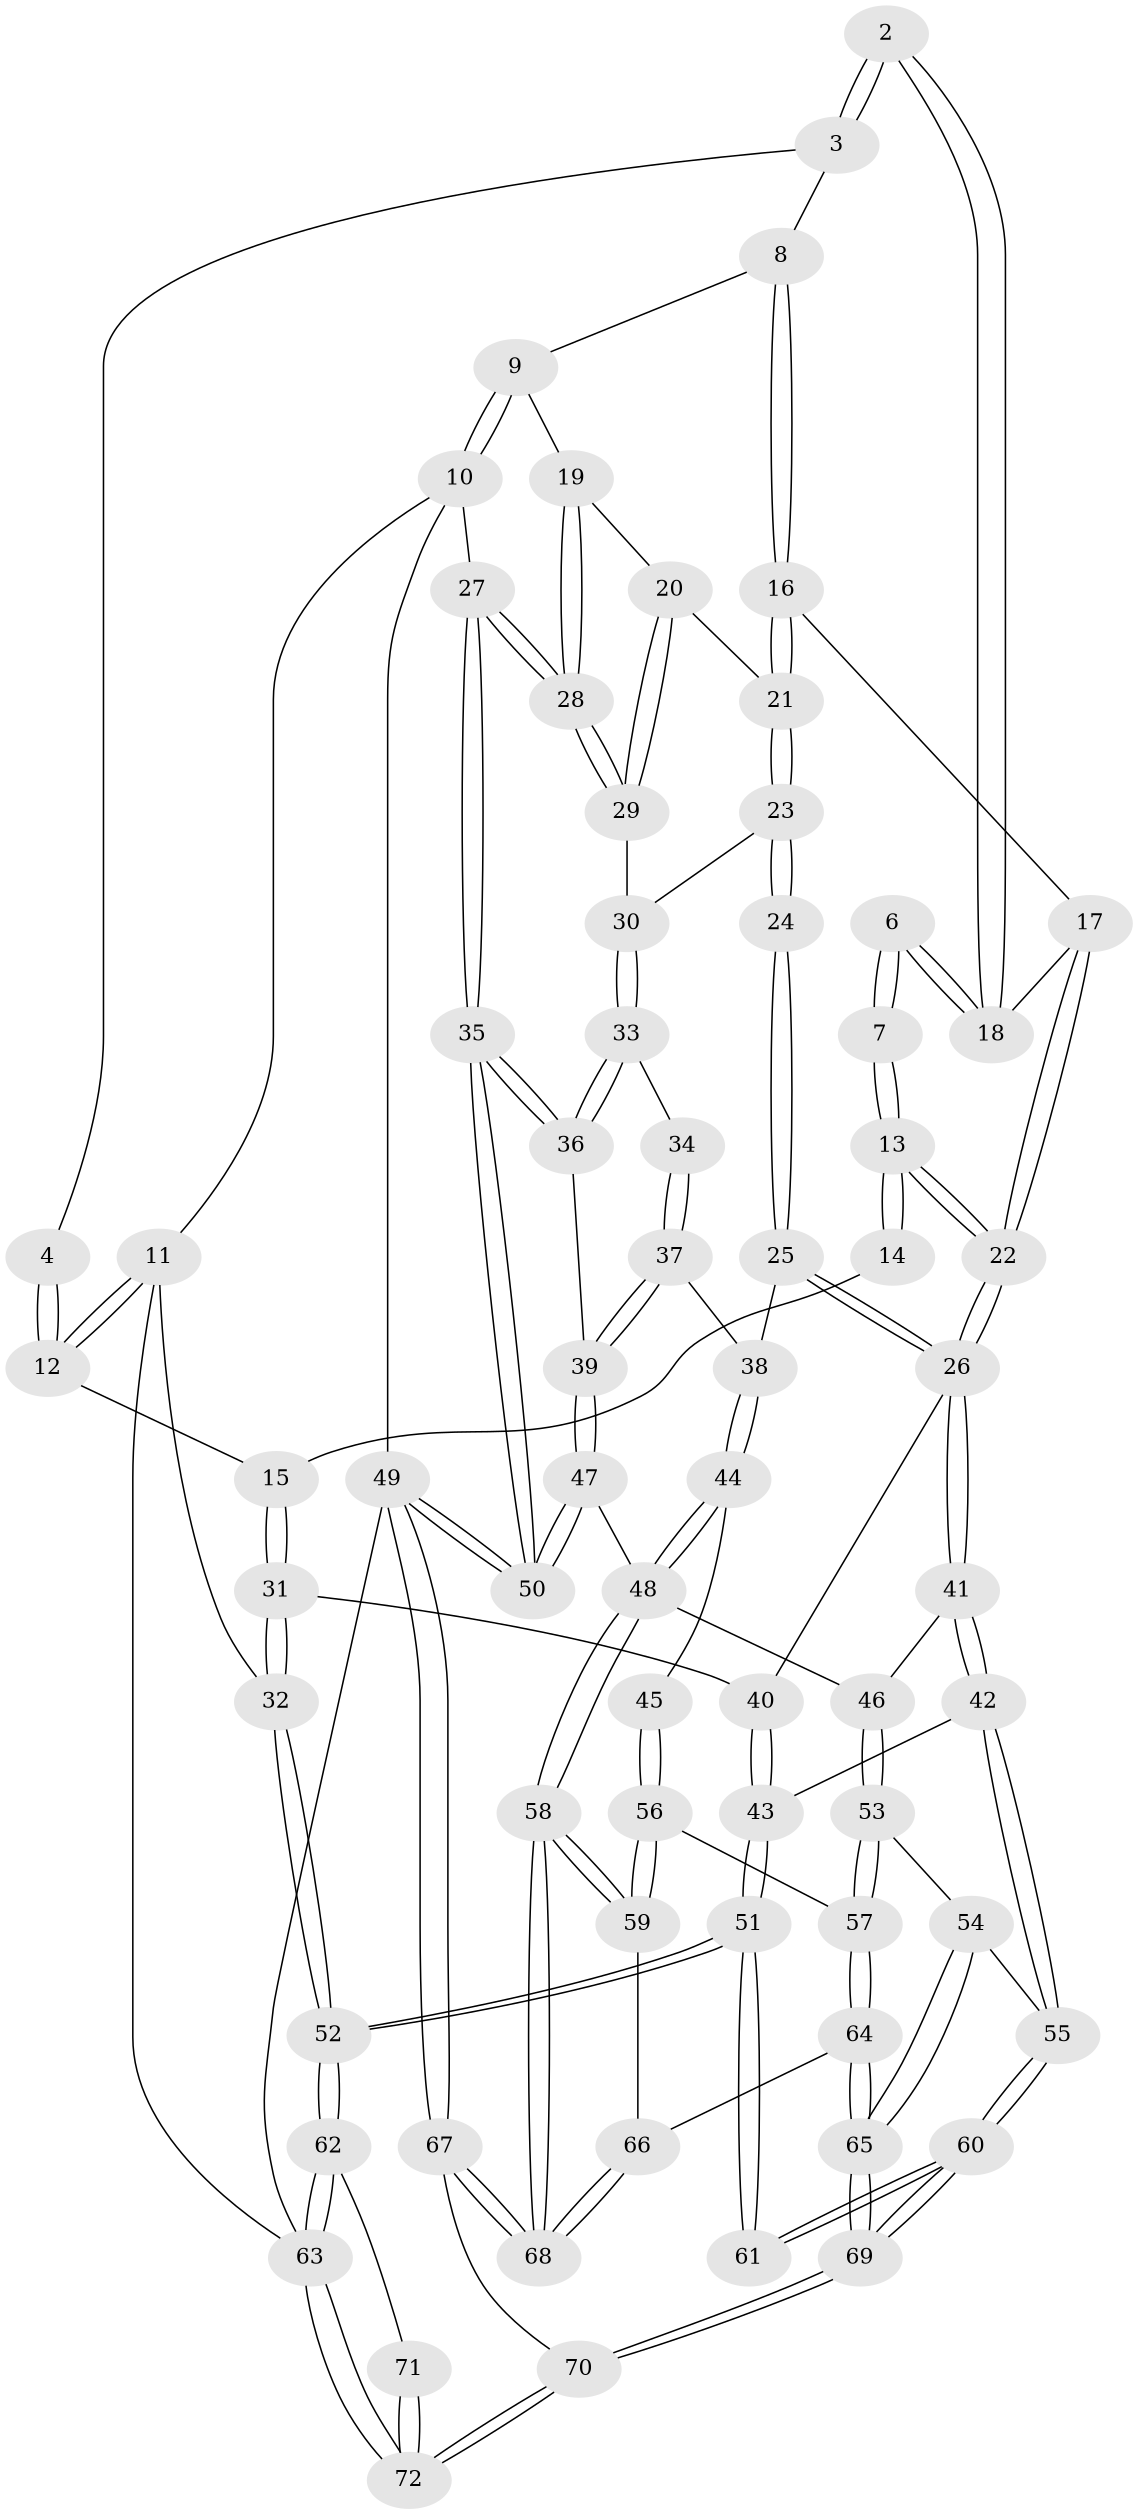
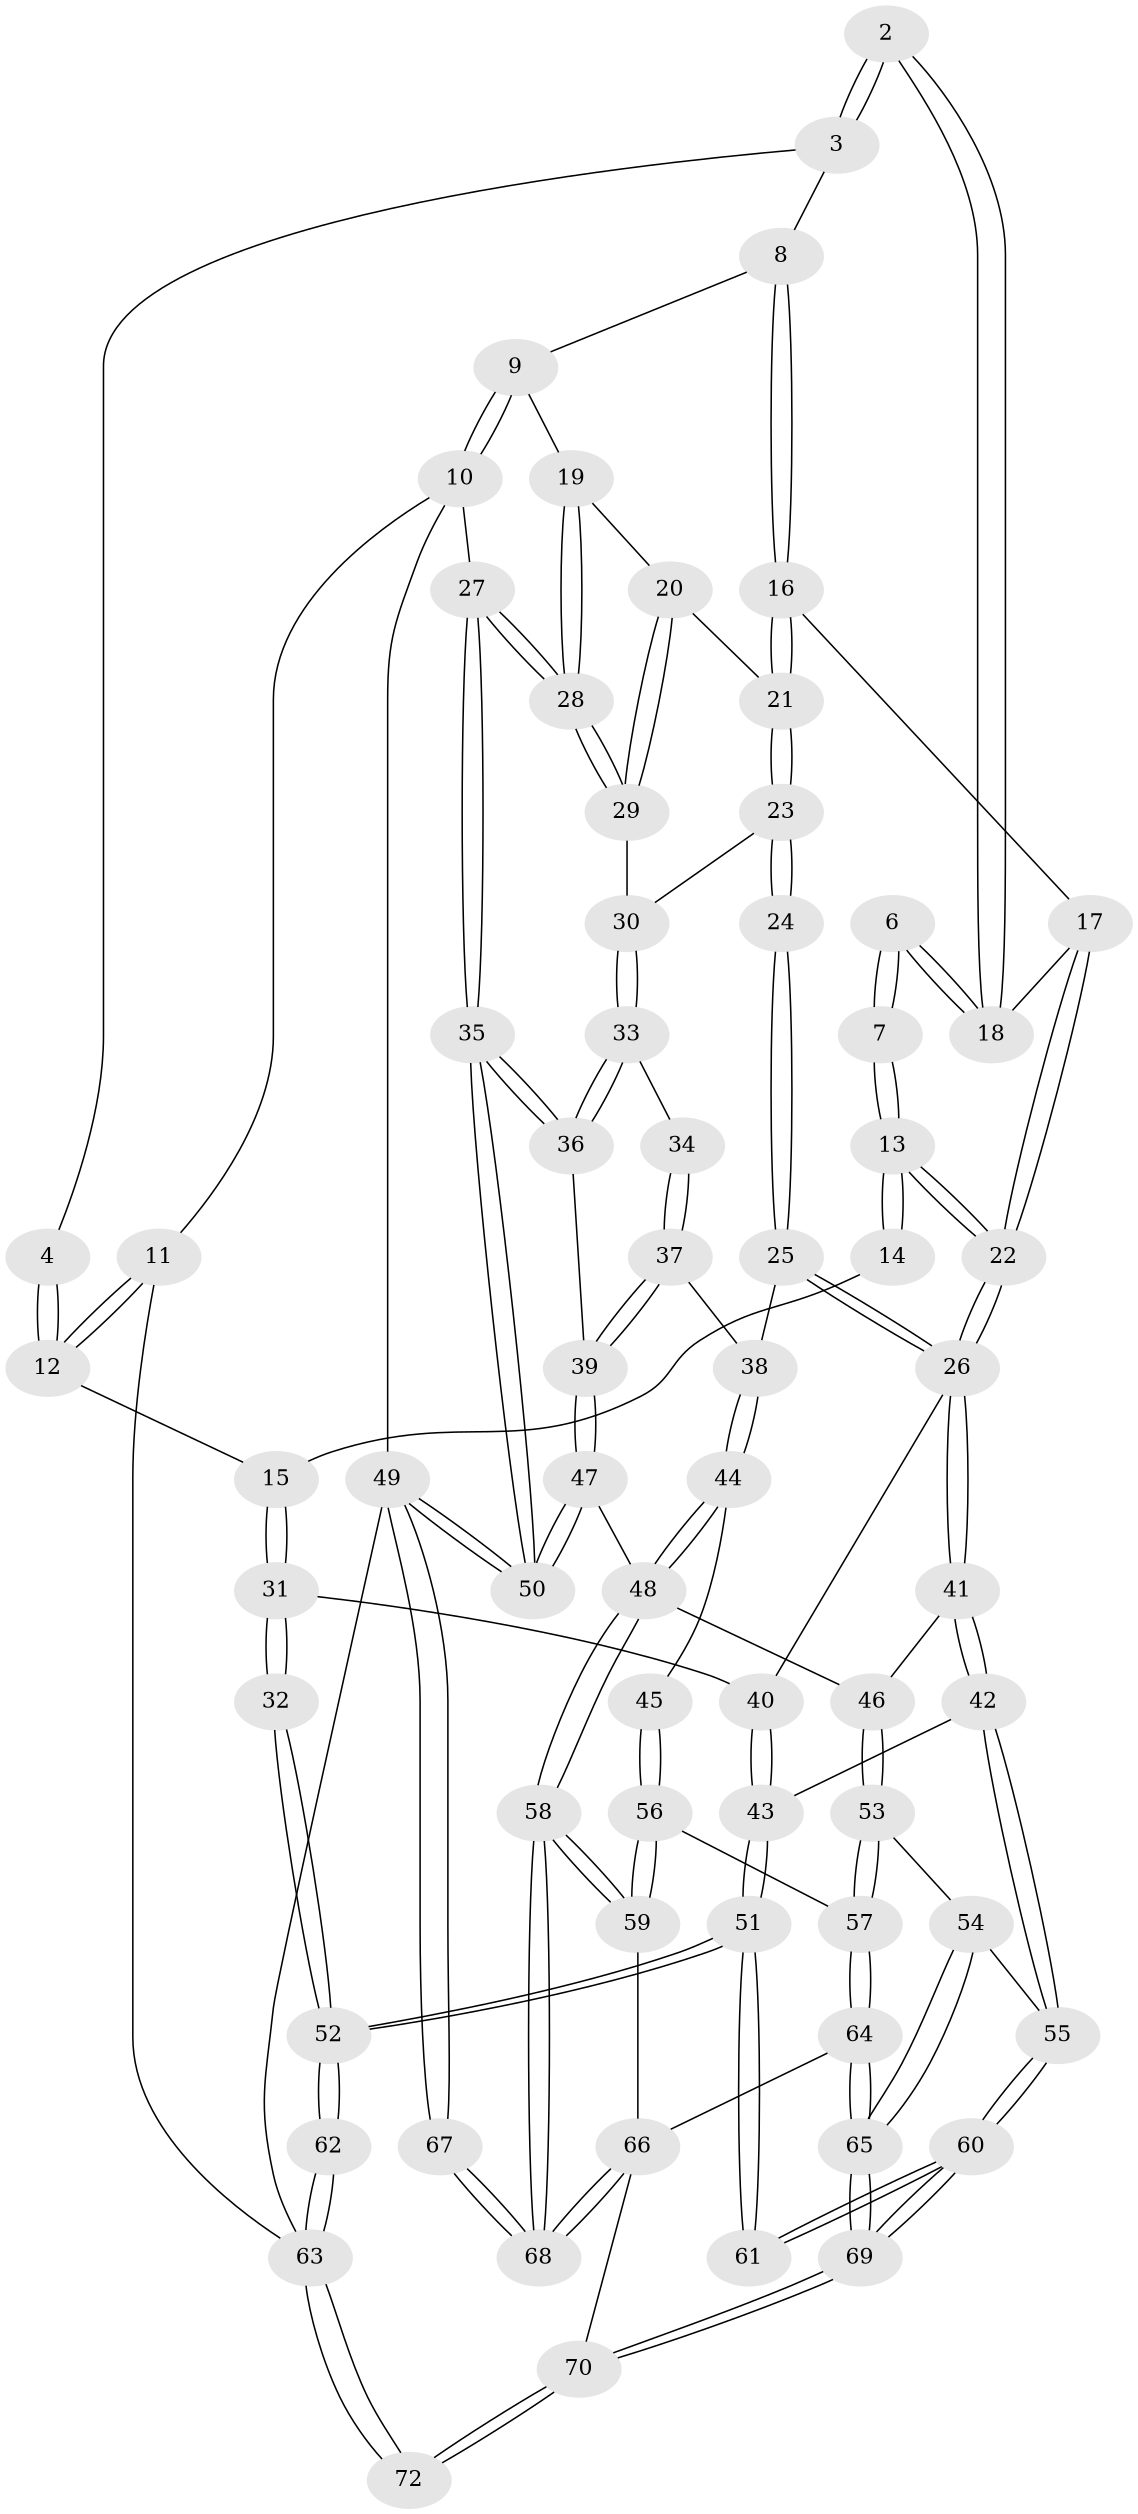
edge "11" -- "32": removed
edge "67" -- "70": now "66" -- "70"
node "71": removed
